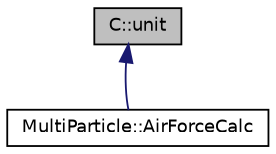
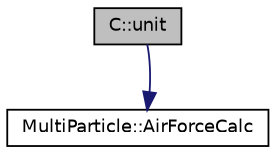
edge "MultiParticle::AirForceCalc" -> "C::unit": reversed
